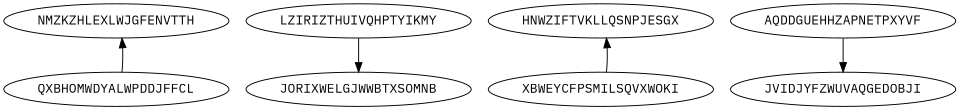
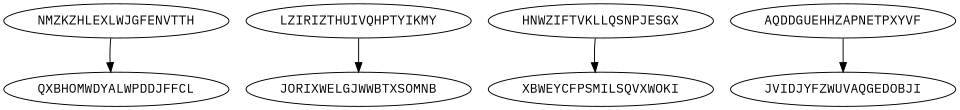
edge "QXBHOMWDYALWPDDJFFCL" -> "NMZKZHLEXLWJGFENVTTH": reversed
edge "XBWEYCFPSMILSQVXWOKI" -> "HNWZIFTVKLLQSNPJESGX": reversed
